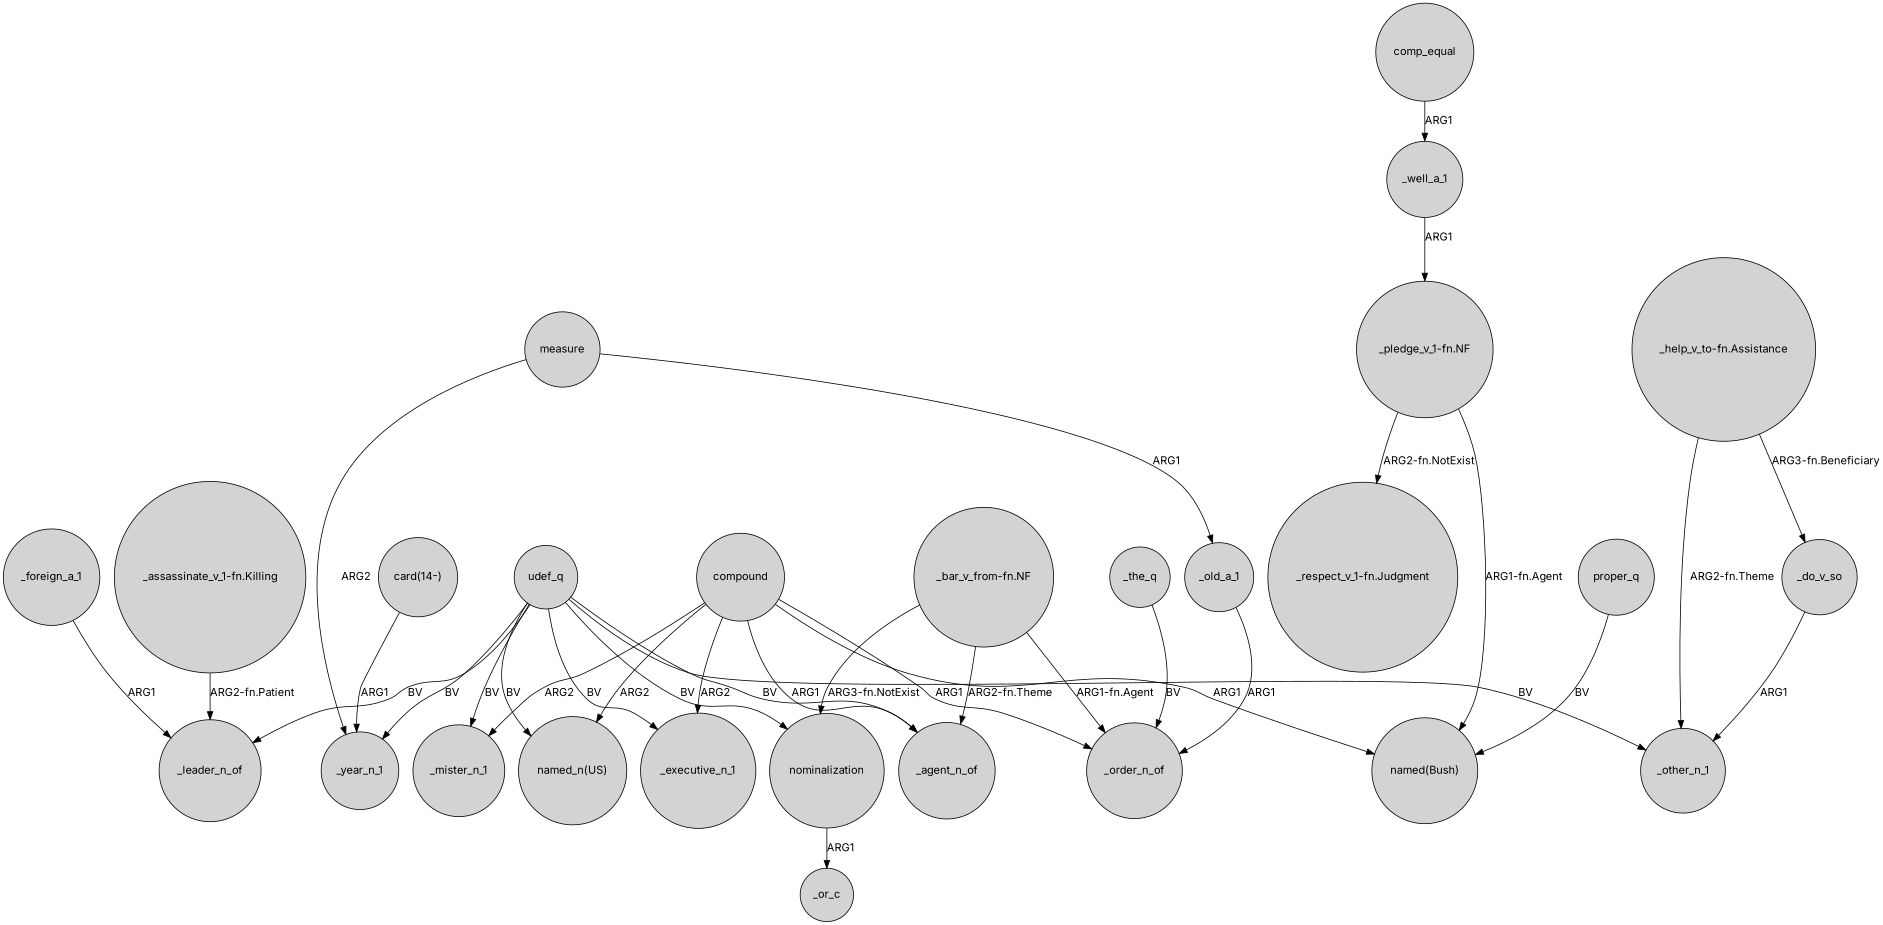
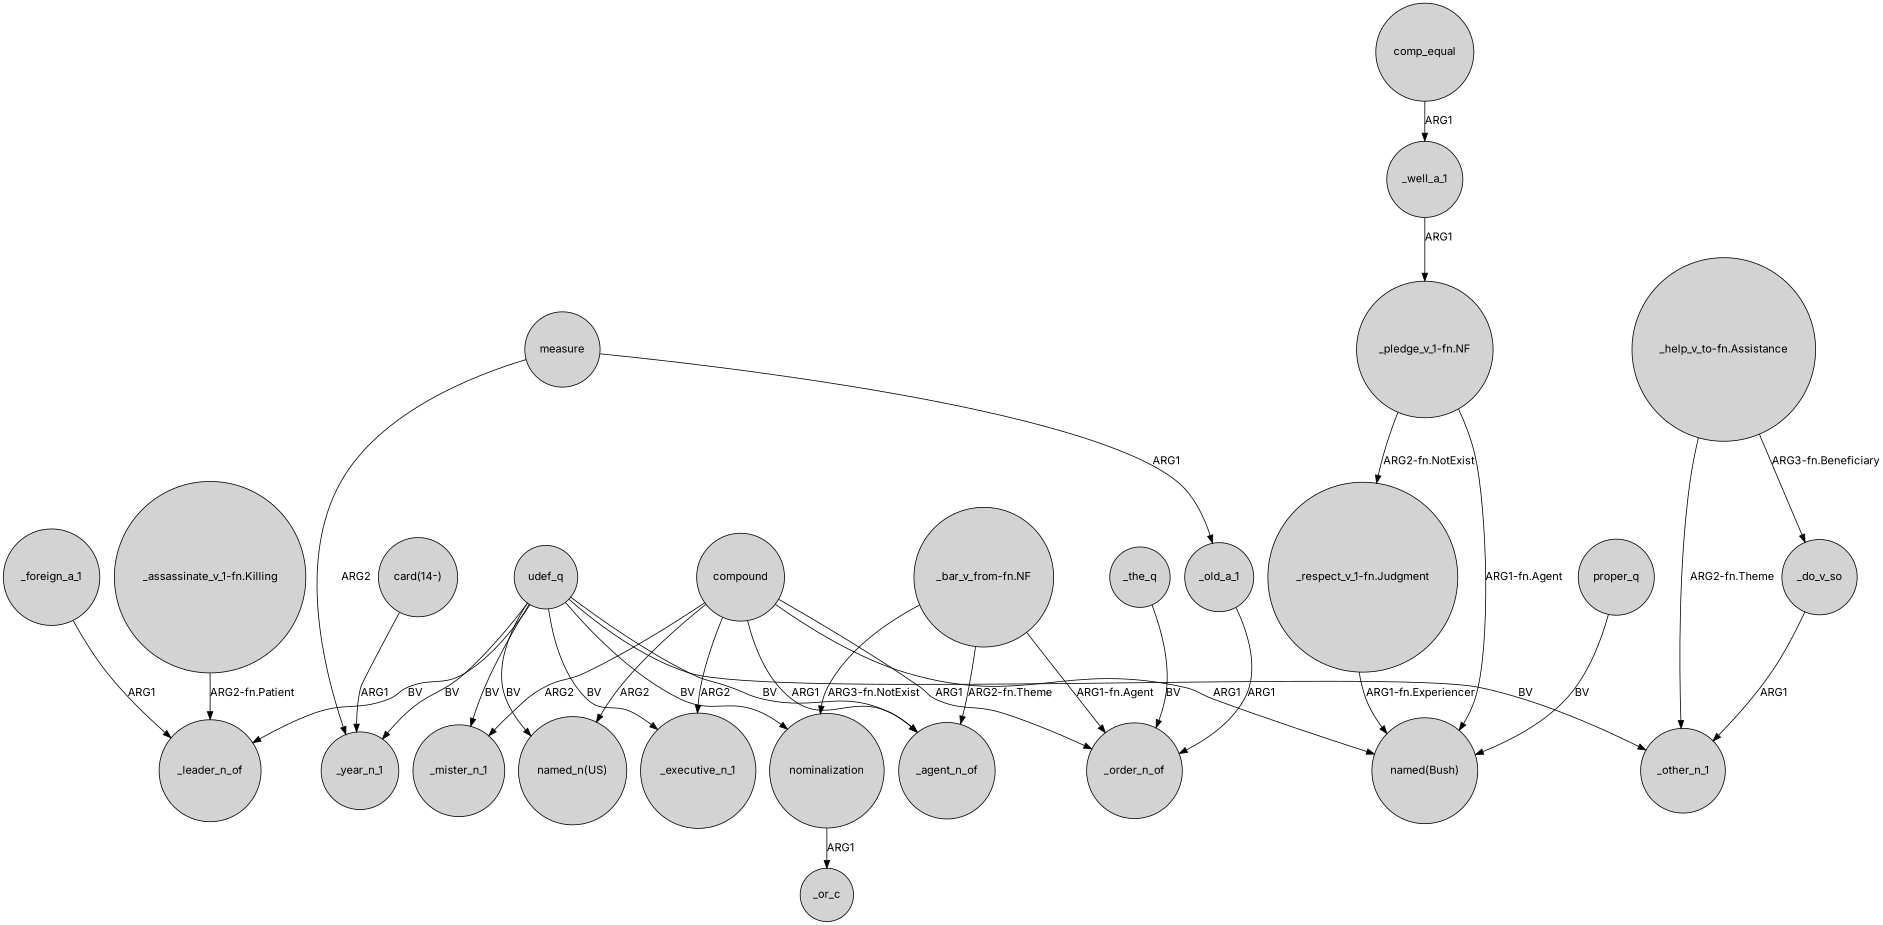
edge "_respect_v_1-fn.Judgment" -> "named(Bush)": added, label "ARG1-fn.Experiencer"
